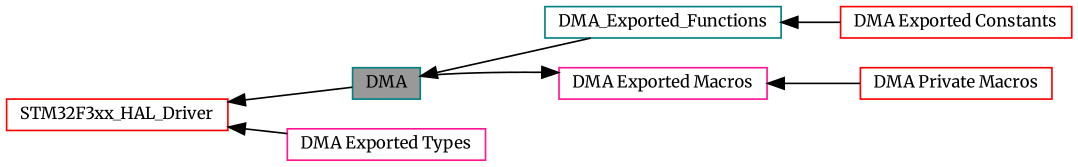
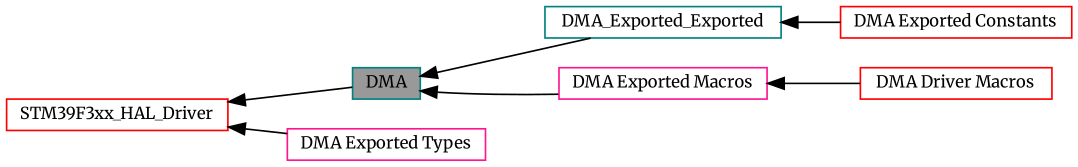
node "DMA_Exported_Functions": label "DMA_Exported_Functions" -> "DMA_Exported_Exported"
edge "DMA" -> "DMA Exported Macros": reversed
node "DMA Private Macros": label "DMA Private Macros" -> "DMA Driver Macros"
node "STM32F3xx_HAL_Driver": label "STM32F3xx_HAL_Driver" -> "STM39F3xx_HAL_Driver"
